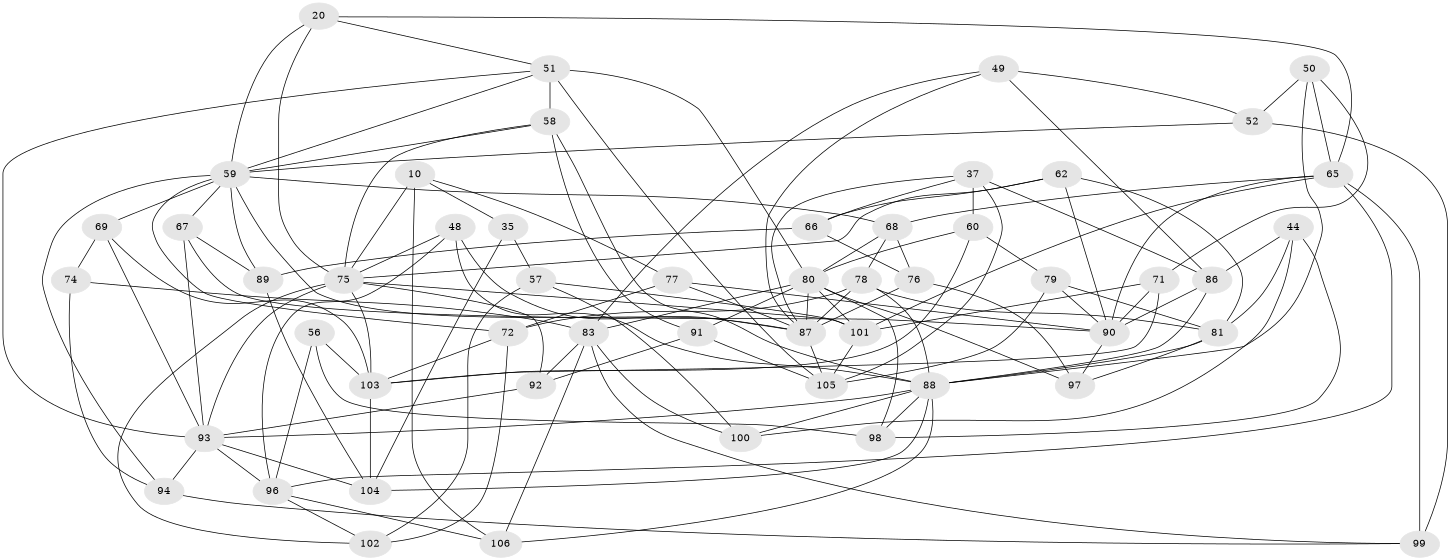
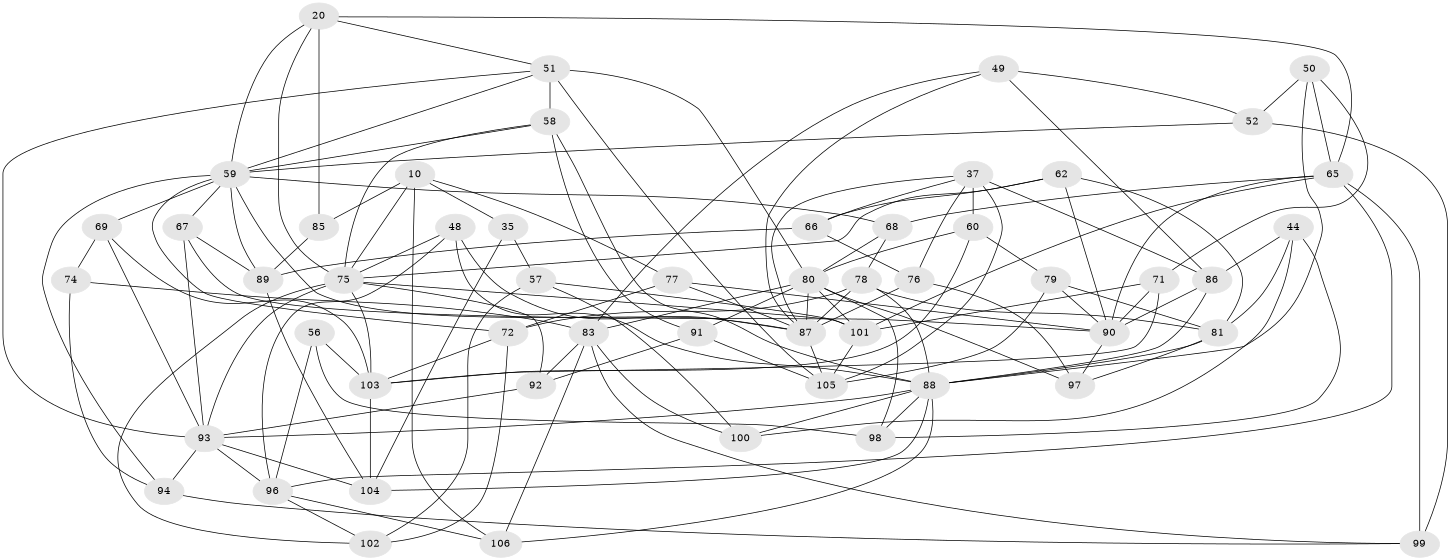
node "85": added
edge "68" -- "76": now "37" -- "76"
